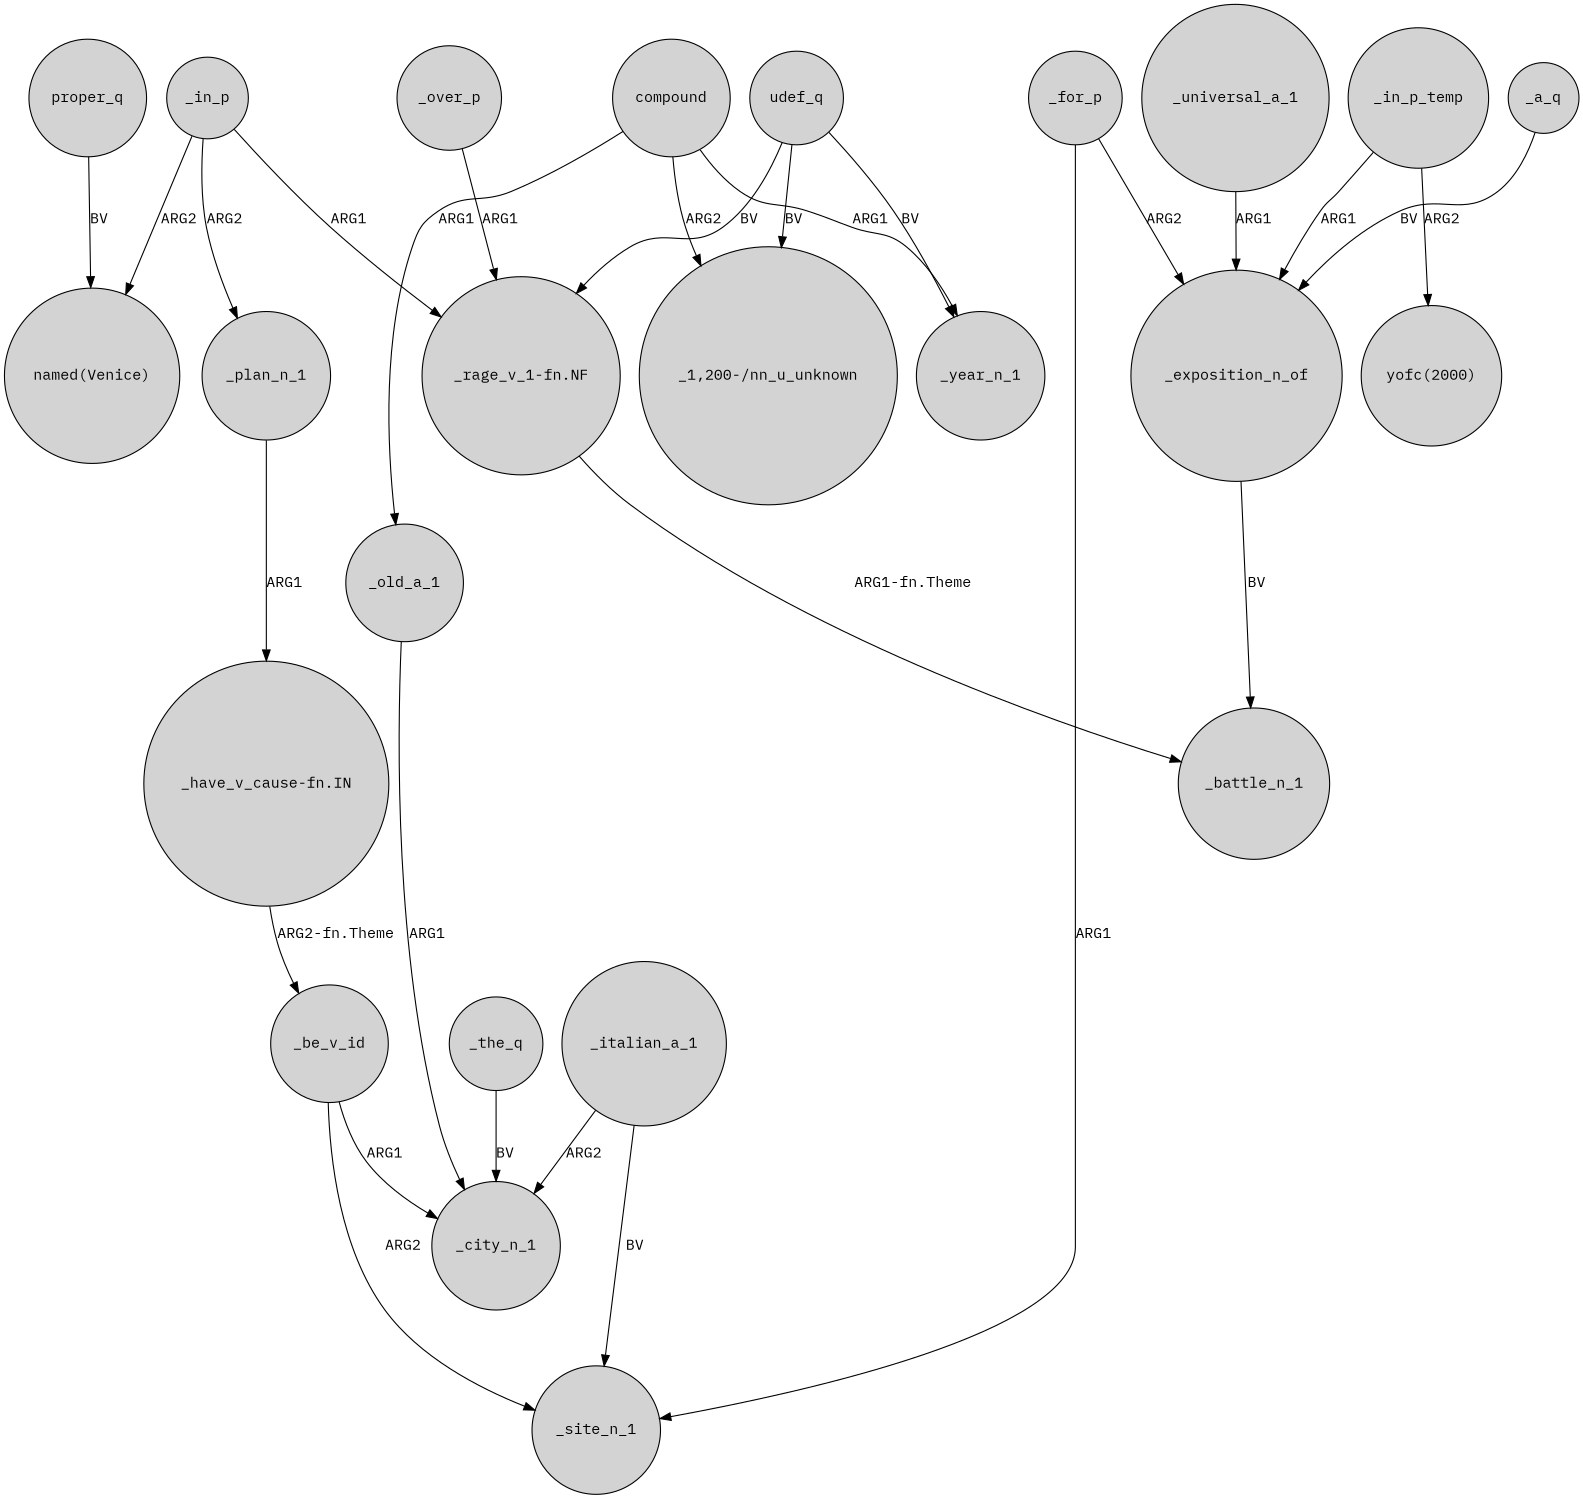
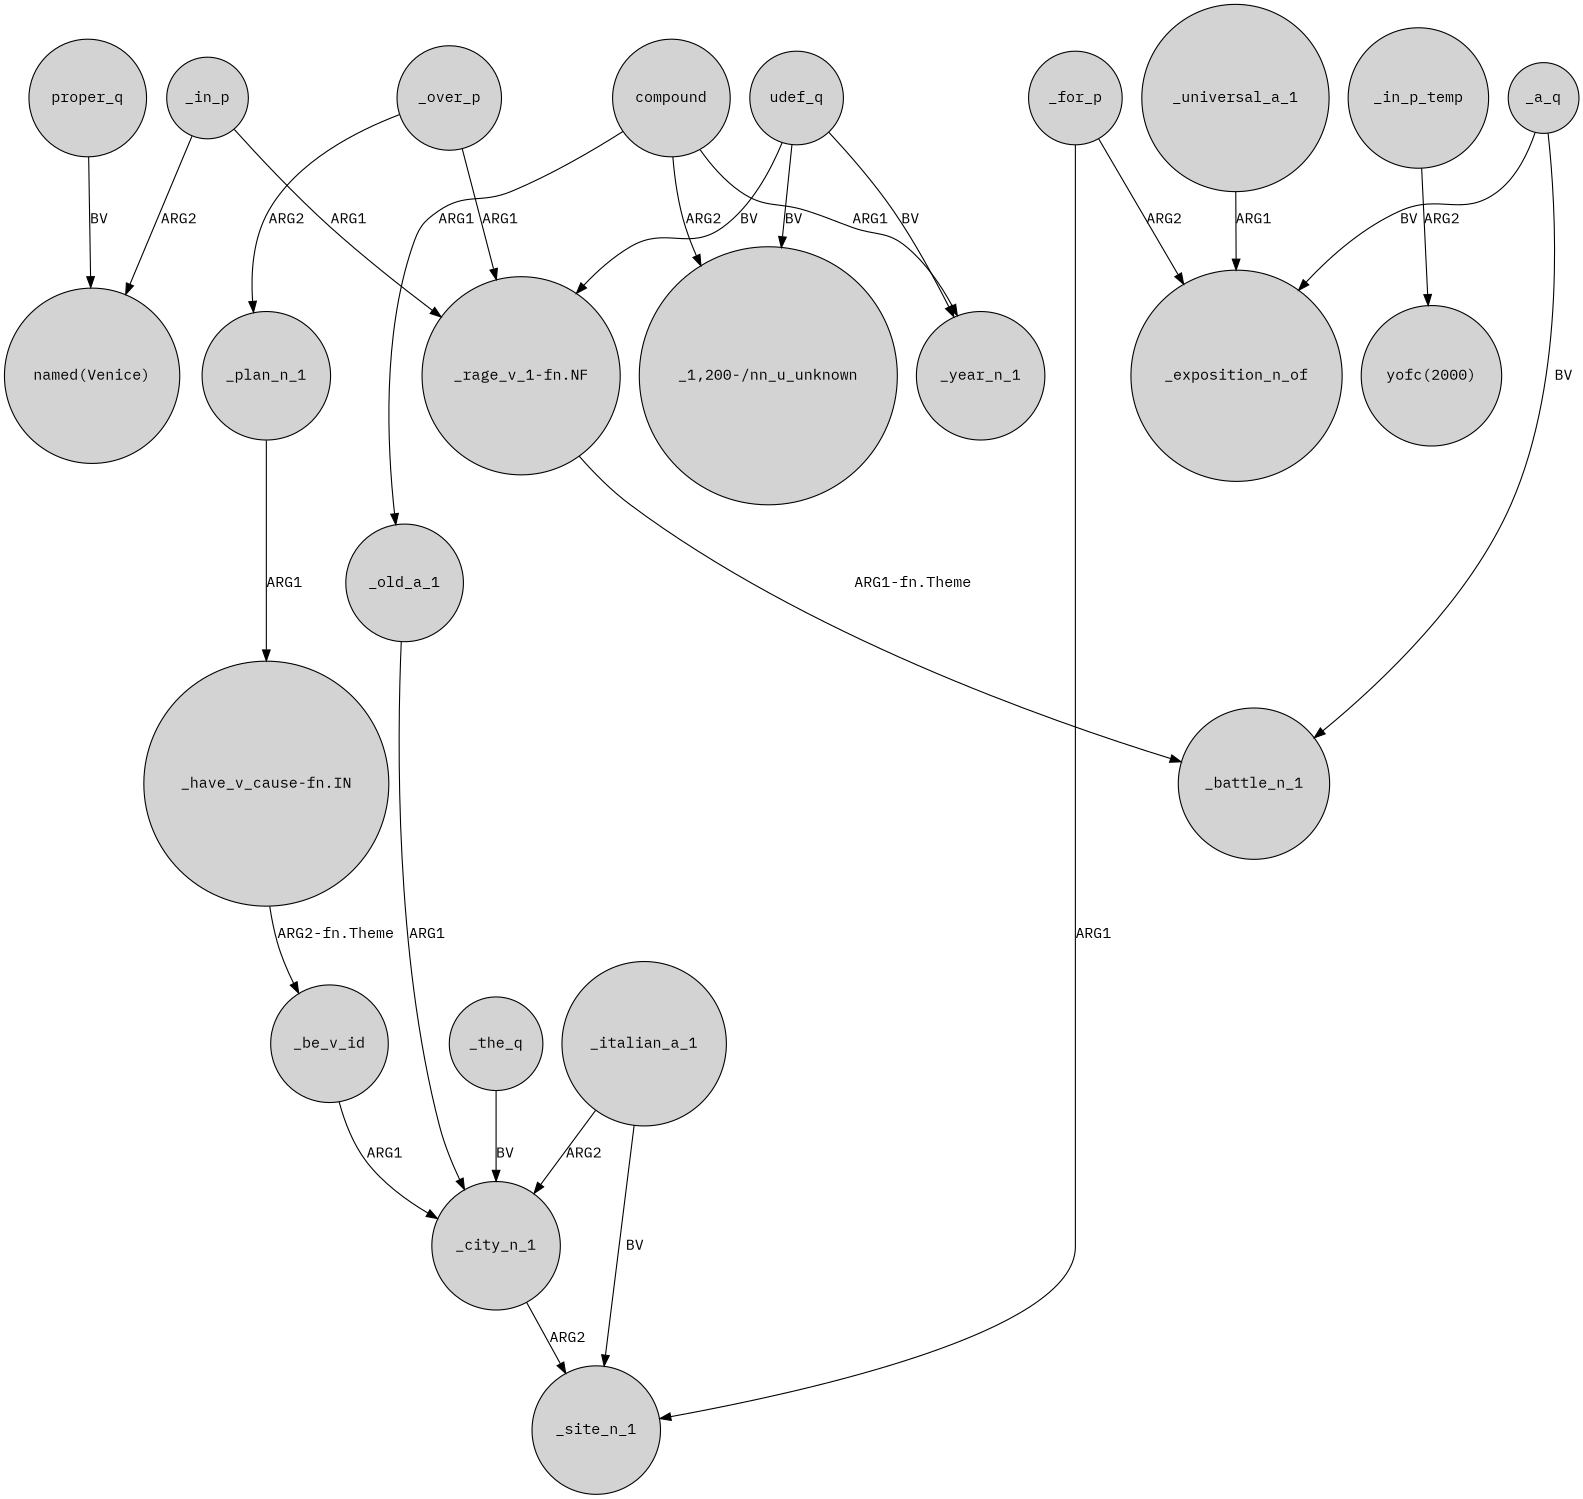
edge "_in_p_temp" -> "_exposition_n_of": removed, label "ARG1"
edge "_in_p" -> "_plan_n_1": now "_over_p" -> "_plan_n_1"
edge "_exposition_n_of" -> "_battle_n_1": now "_a_q" -> "_battle_n_1"
edge "_be_v_id" -> "_site_n_1": now "_city_n_1" -> "_site_n_1"
